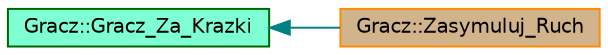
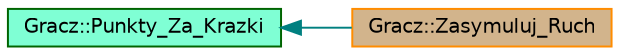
node "Gracz::Gracz_Za_Krazki": label "Gracz::Gracz_Za_Krazki" -> "Gracz::Punkty_Za_Krazki"
